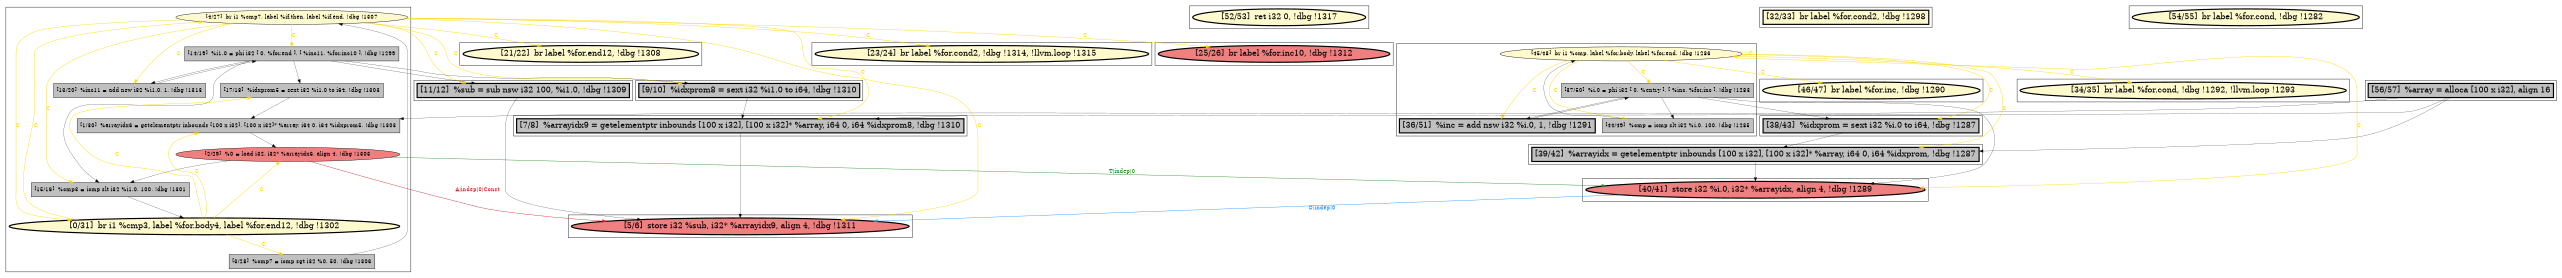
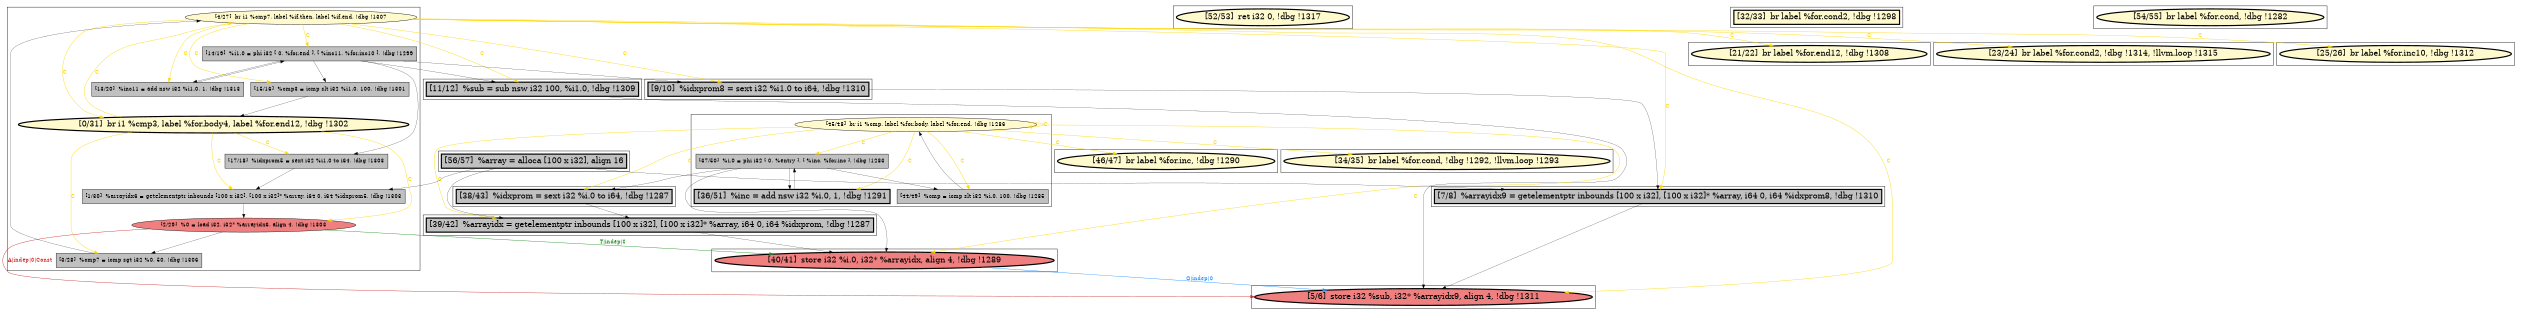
node "[25/26]  br label %for.inc10, !dbg !1312": fillcolor lightcoral -> lemonchiffon
edge "[2/29]  %0 = load i32, i32* %arrayidx6, align 4, !dbg !1303" -> "[15/16]  %cmp3 = icmp slt i32 %i1.0, 100, !dbg !1301": now "[2/29]  %0 = load i32, i32* %arrayidx6, align 4, !dbg !1303" -> "[3/28]  %cmp7 = icmp sgt i32 %0, 50, !dbg !1306"
